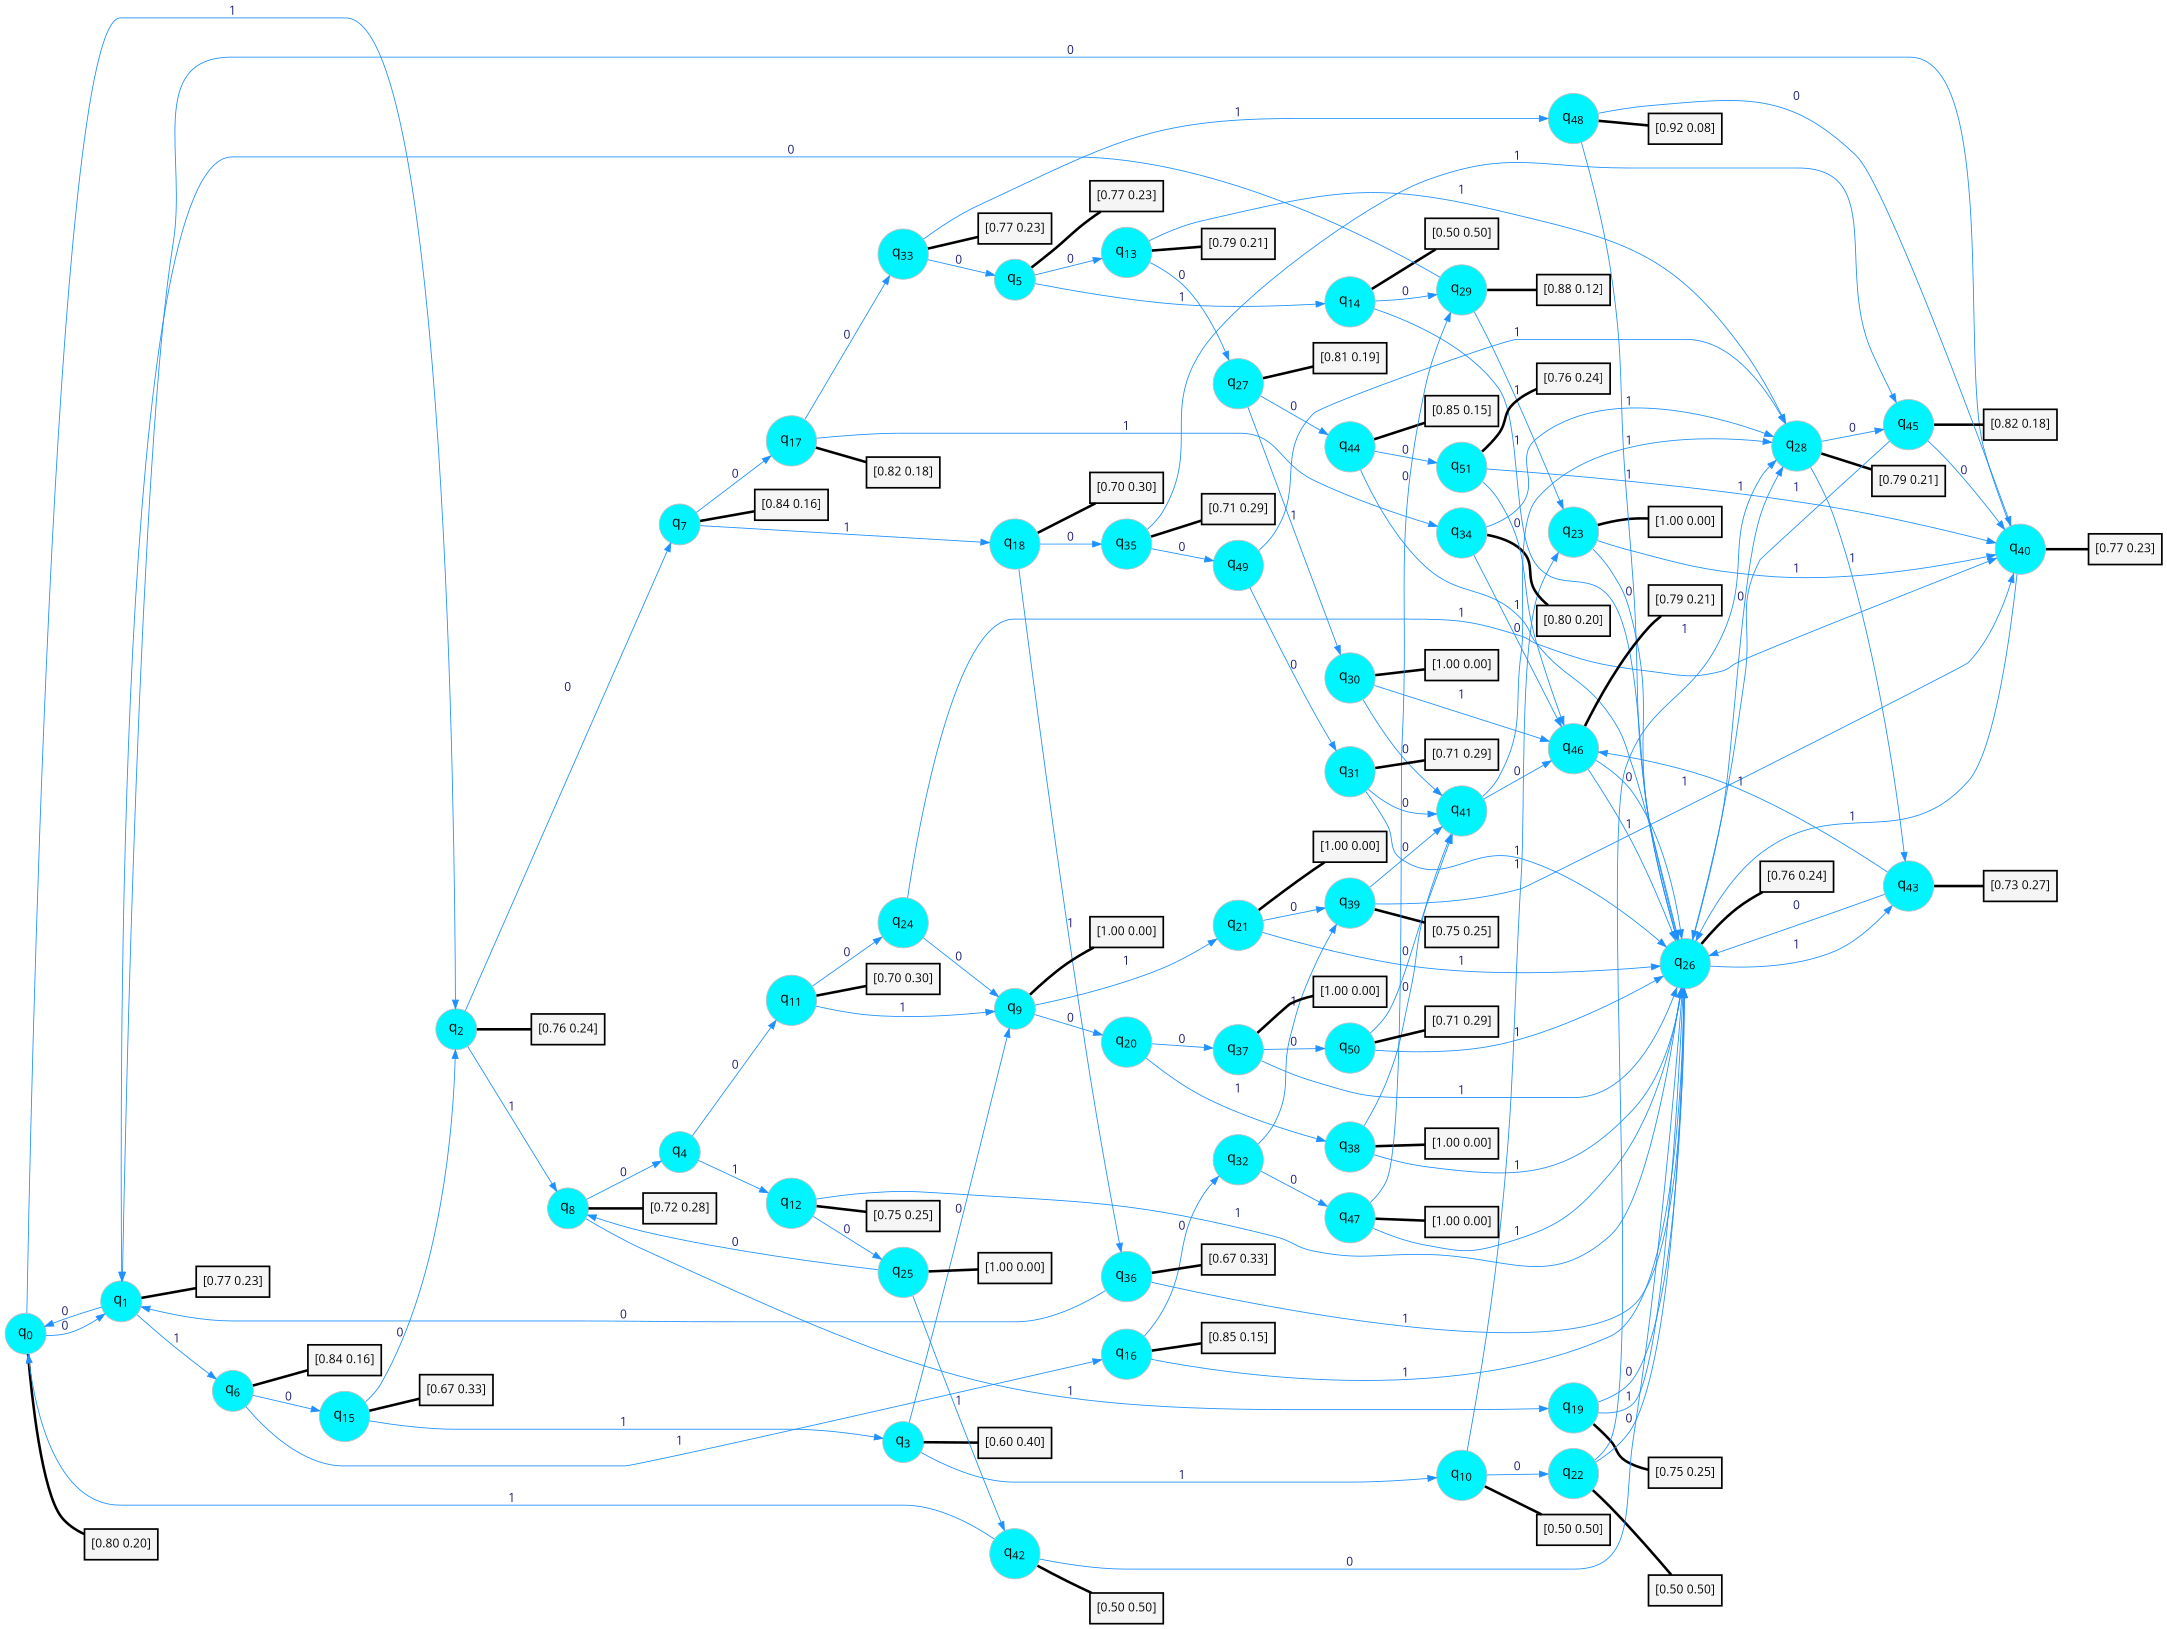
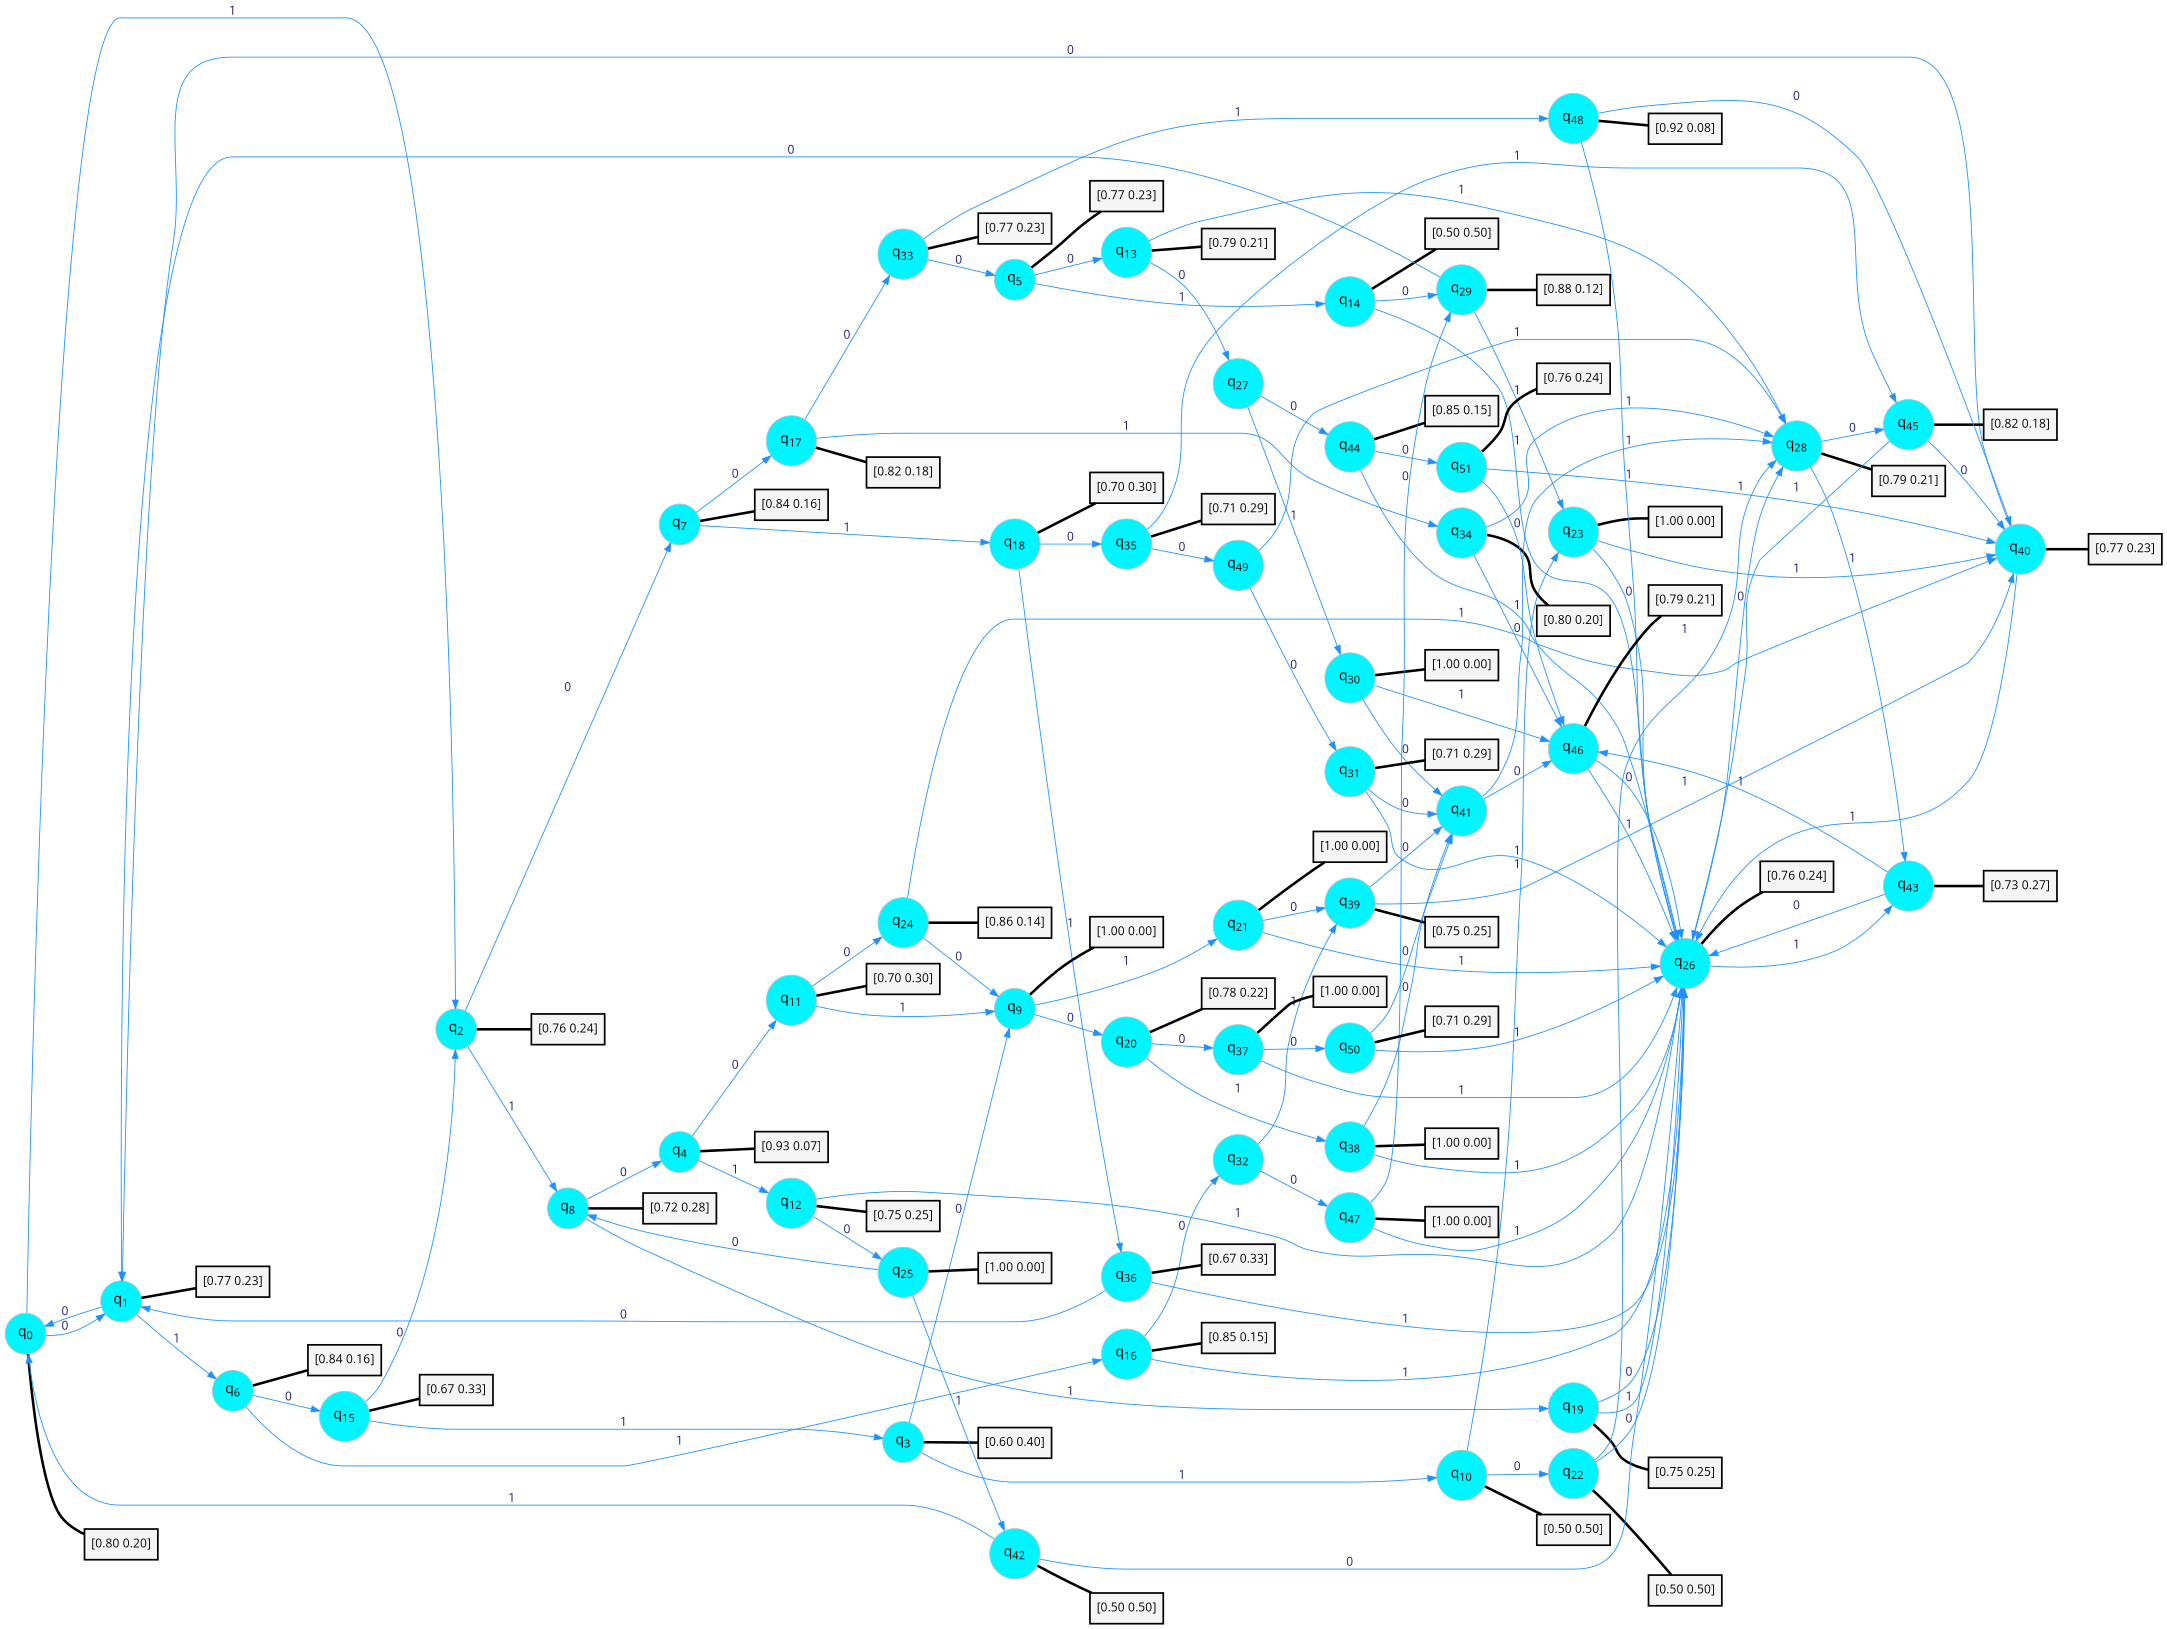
node "[0.81 0.19]": removed
node "[0.86 0.14]": added
node "[0.78 0.22]": added
node "[0.93 0.07]": added
